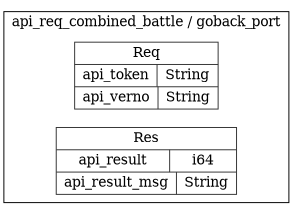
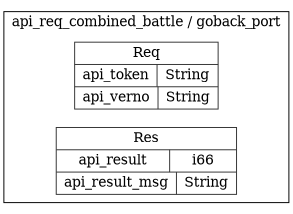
node "Res": text "i64" -> "i66"
